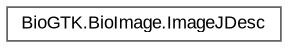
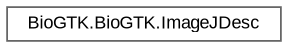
node "BioGTK.BioImage.ImageJDesc": label "BioGTK.BioImage.ImageJDesc" -> "BioGTK.BioGTK.ImageJDesc"
